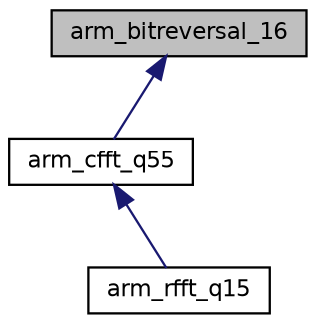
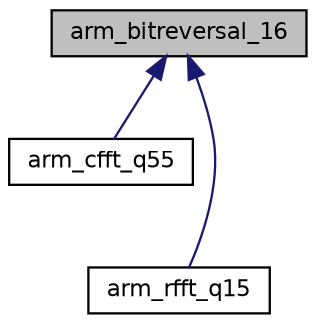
edge "arm_rfft_q15" -> "arm_cfft_q55": now "arm_rfft_q15" -> "arm_bitreversal_16"
